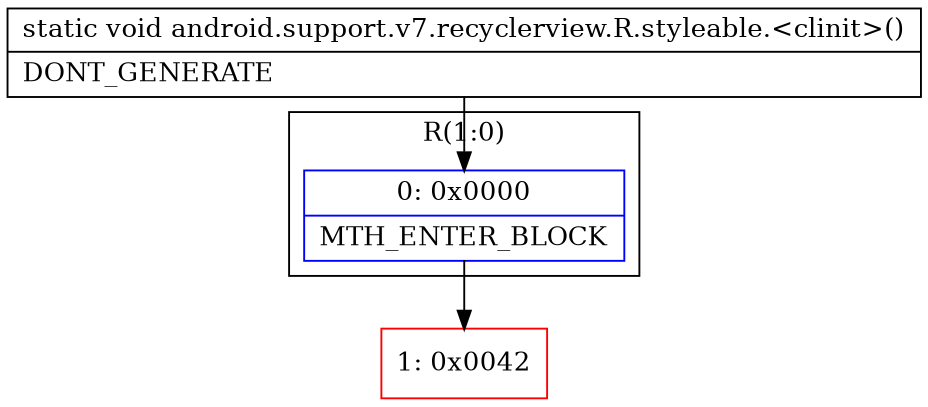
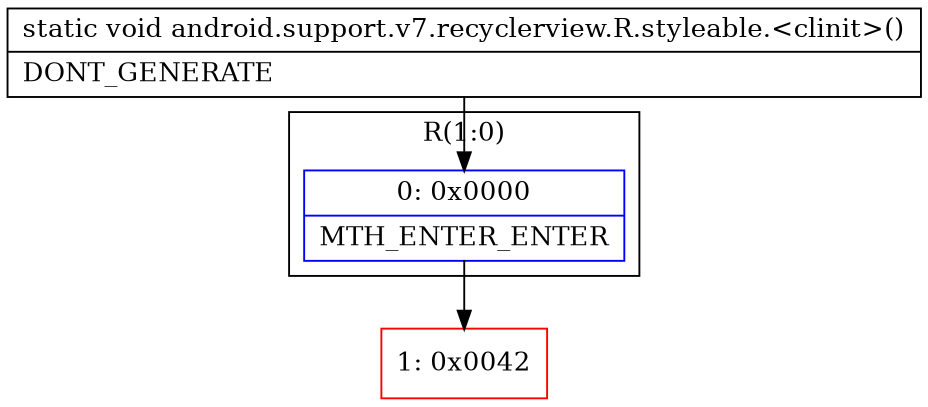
node "0: 0x0000": text "MTH_ENTER_BLOCK" -> "MTH_ENTER_ENTER"
